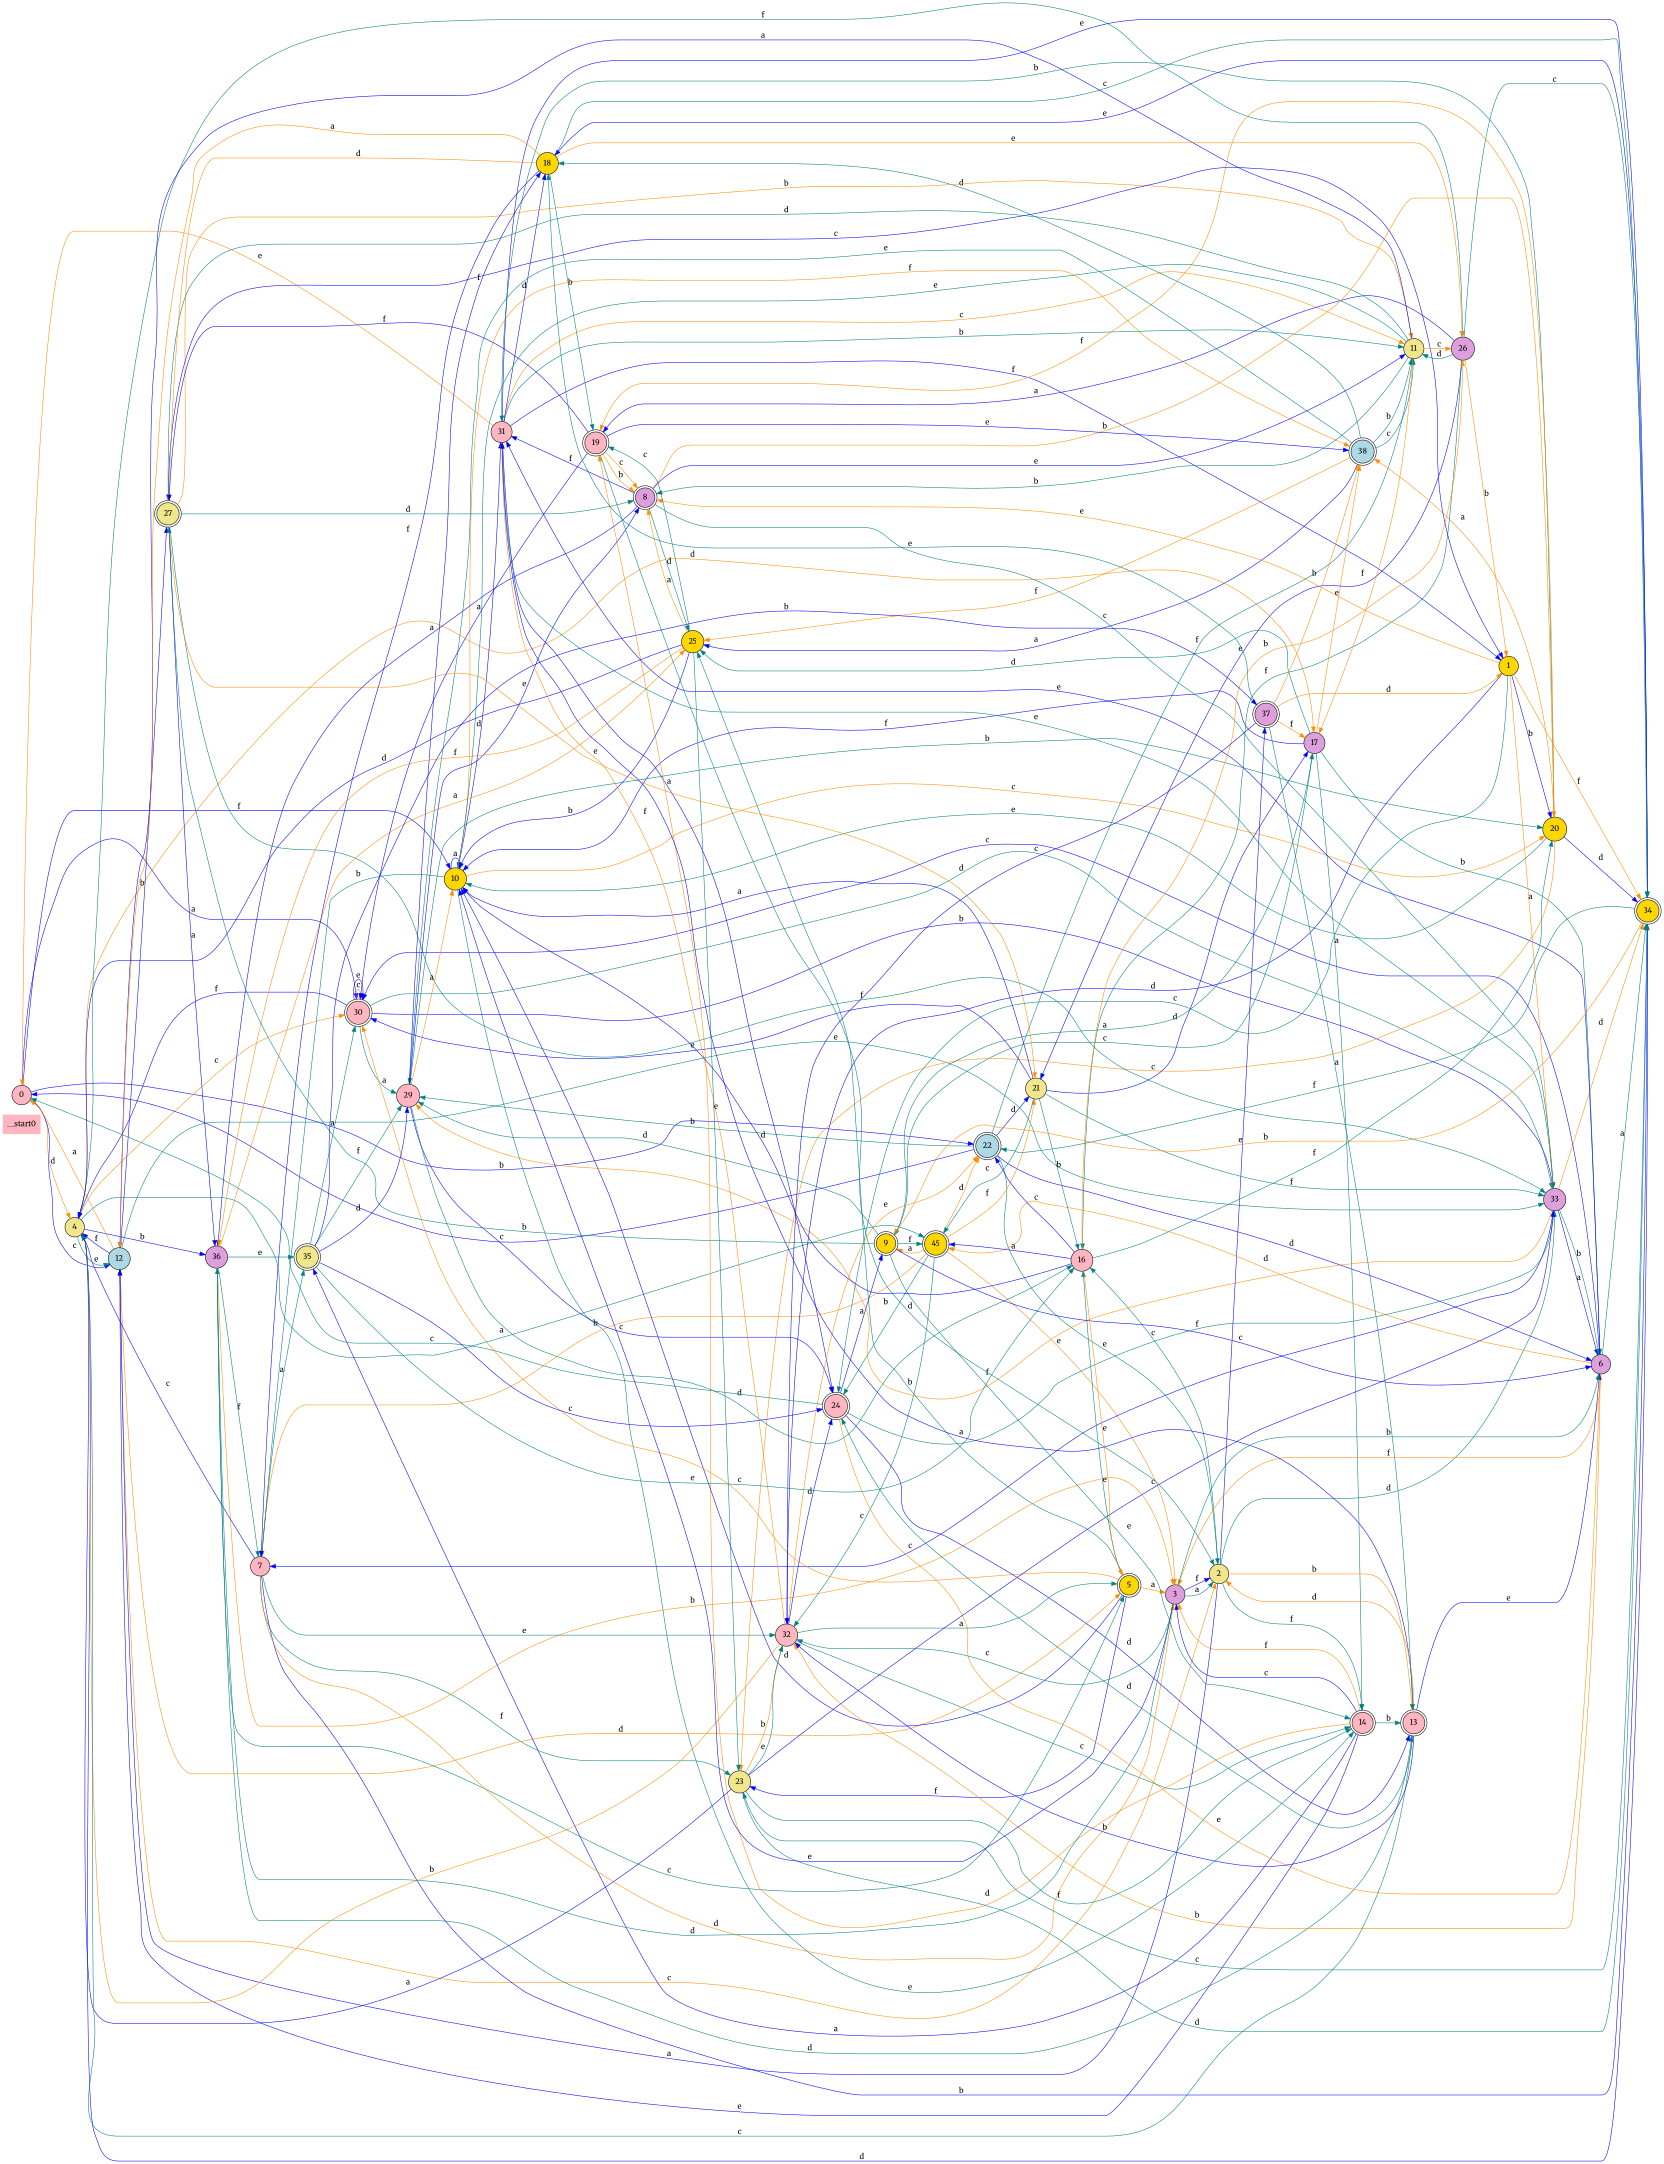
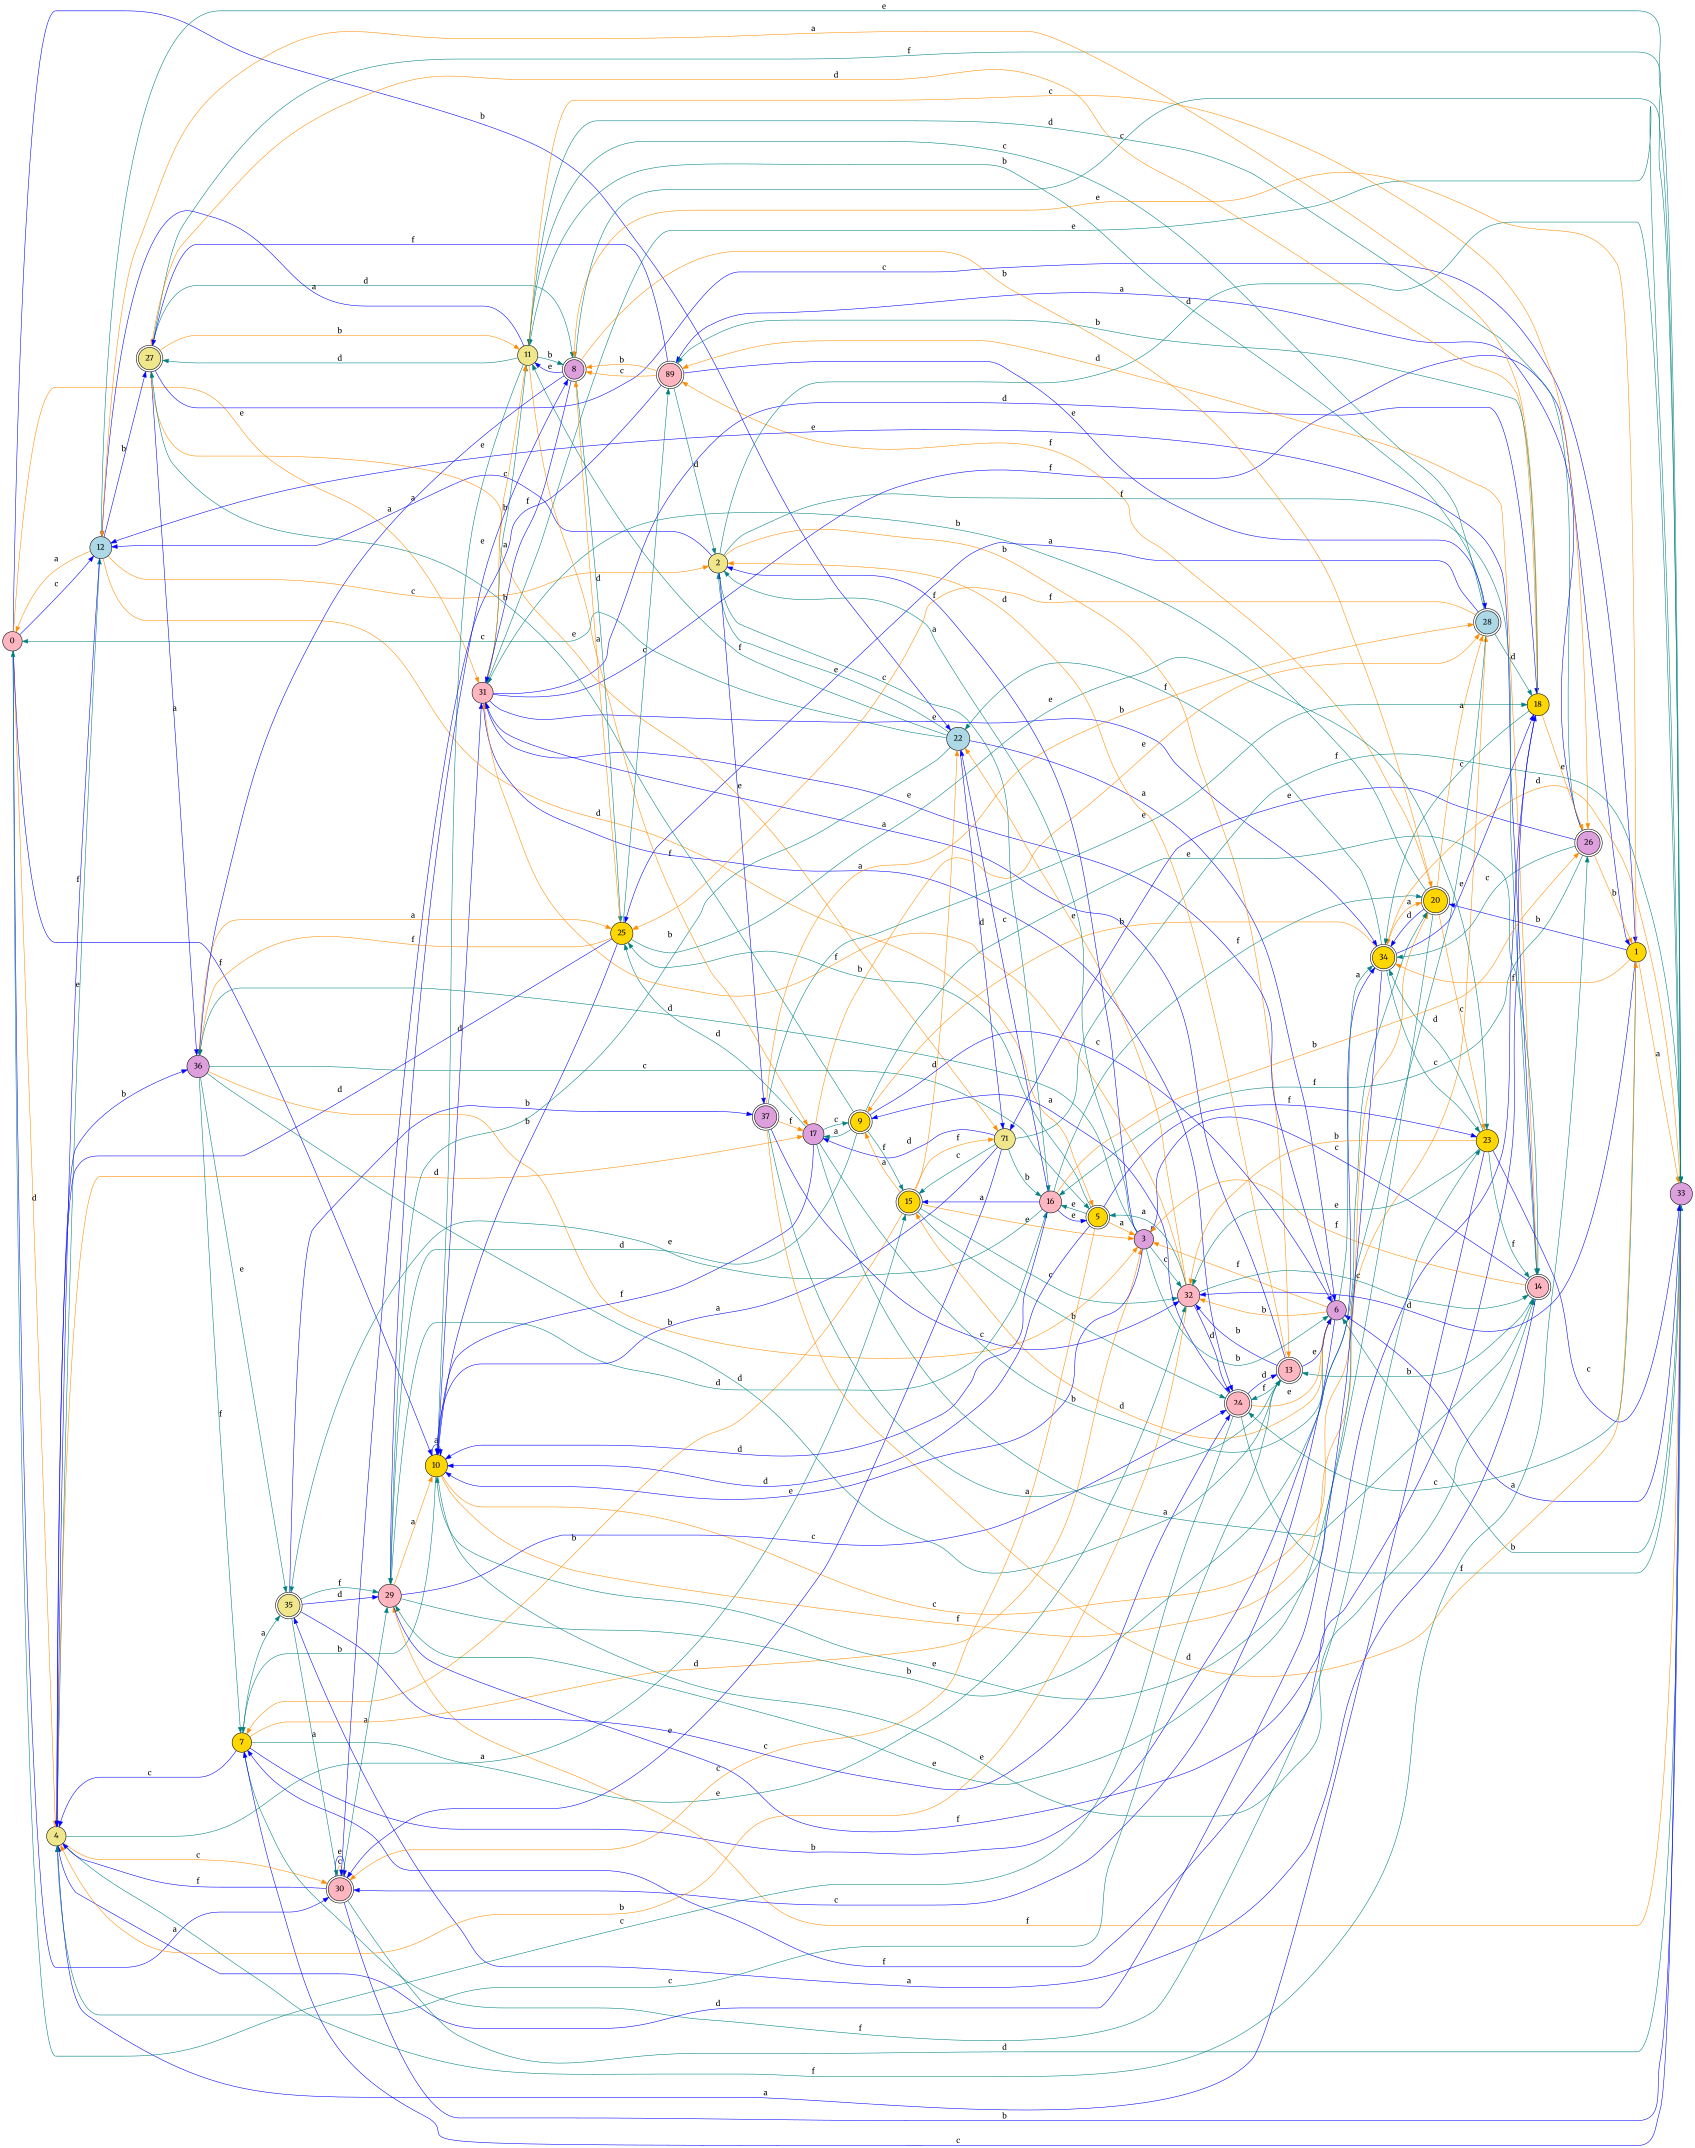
node "26": shape circle -> doublecircle
edge "31" -> "0": reversed
node "19": label "19" -> "89"
node "38": label "38" -> "28"
node "20": shape circle -> doublecircle
edge "34" -> "20": added, label "a"
node "21": label "21" -> "71"
node "__start0": removed
node "22": shape doublecircle -> circle
edge "22" -> "0": color blue -> teal
node "45": label "45" -> "15"
edge "22" -> "6": label "d" -> "a"
edge "16" -> "5": color darkorange -> blue
edge "35" -> "16": reversed
node "7": fillcolor lightpink -> gold
edge "13" -> "24": label "d" -> "f"
node "23": fillcolor khaki -> gold
